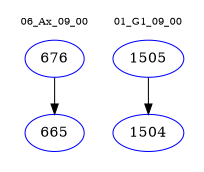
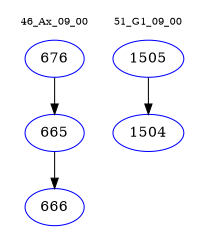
cluster "06_Ax_09_00": label "06_Ax_09_00" -> "46_Ax_09_00"
cluster "01_G1_09_00": label "01_G1_09_00" -> "51_G1_09_00"
node "666": added
